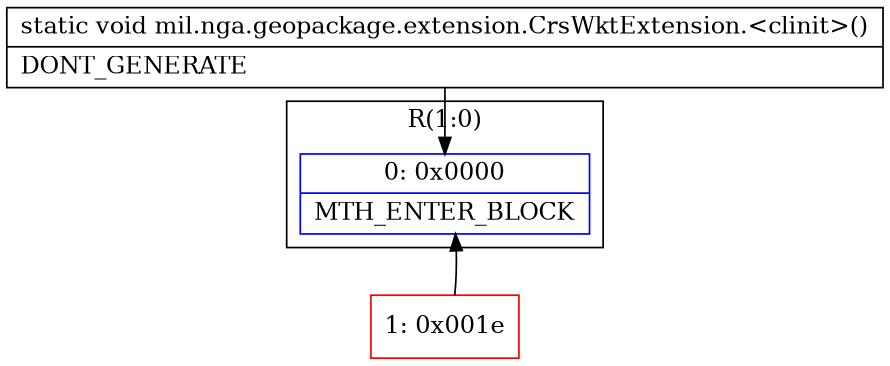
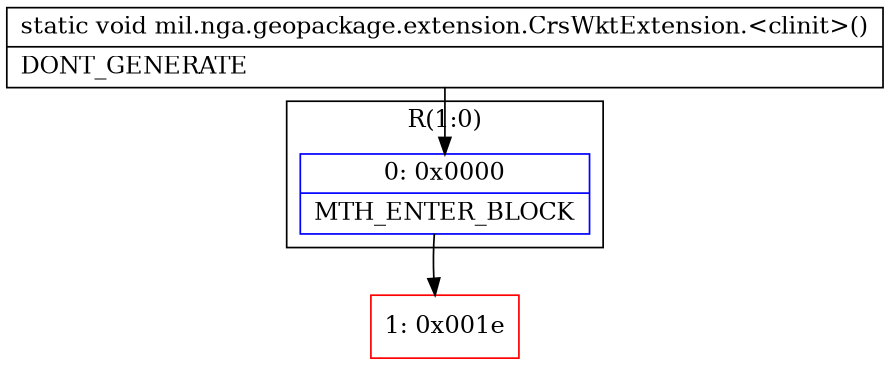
edge "1: 0x001e" -> "0: 0x0000": reversed
